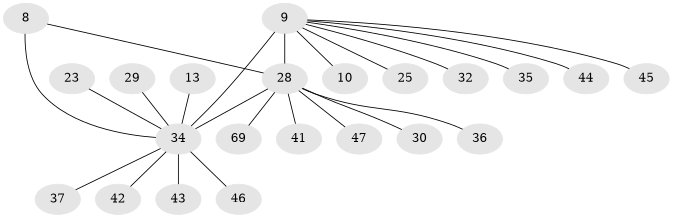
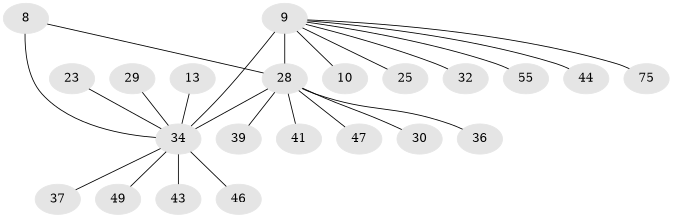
node "35": label "35" -> "55"
node "45": label "45" -> "75"
node "69": label "69" -> "39"
node "42": label "42" -> "49"
